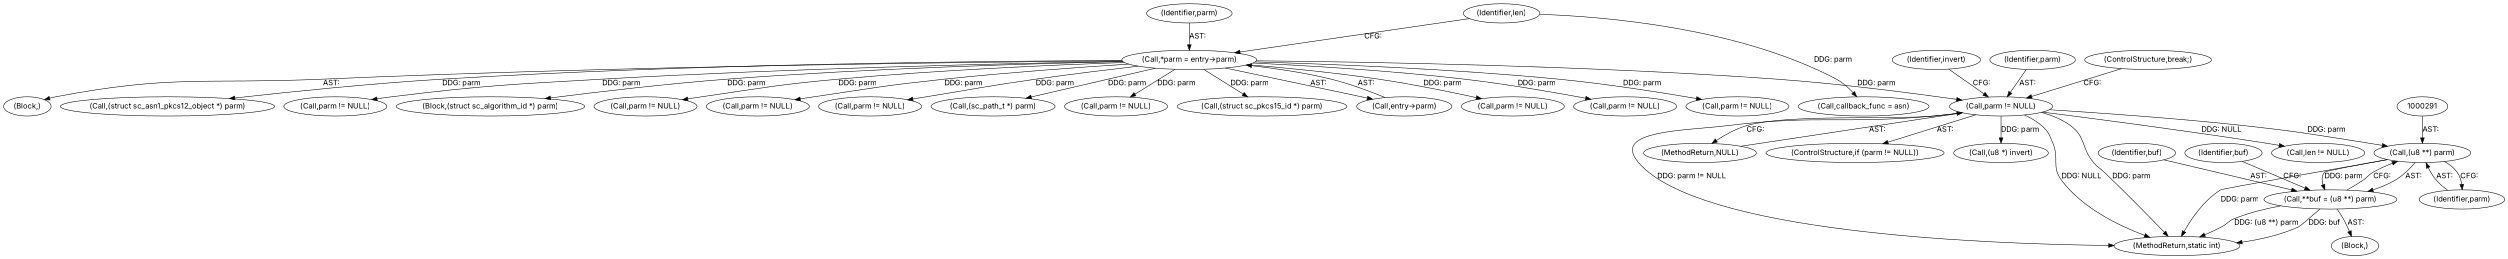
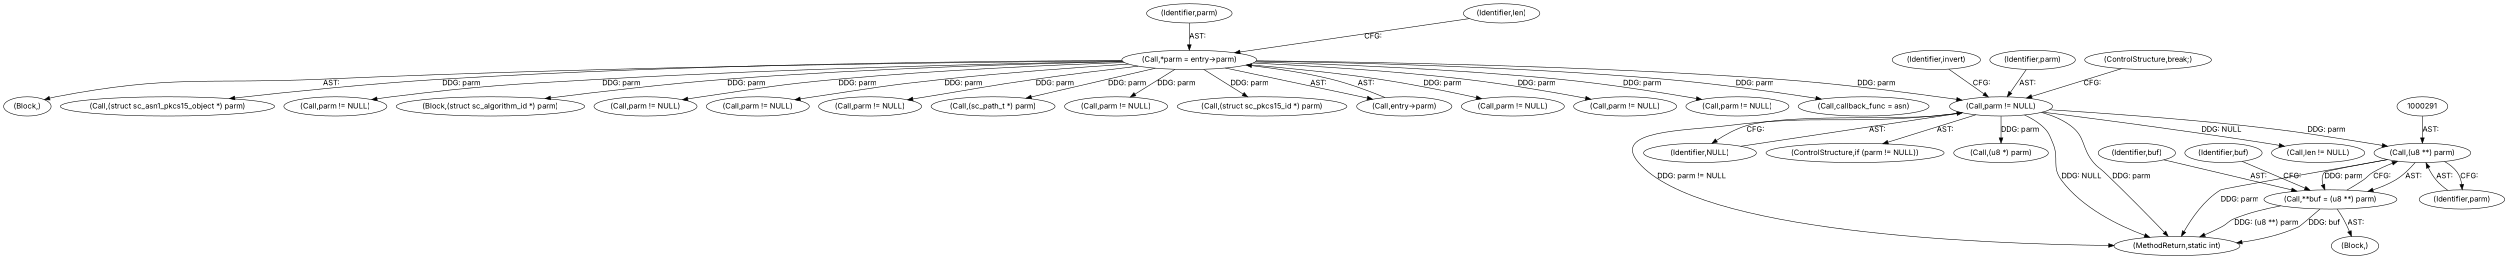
edge "(Identifier,len)" -> "(Call,callback_func = asn)": now "(Call,*parm = entry->parm)" -> "(Call,callback_func = asn)"
node "(Call,(struct sc_asn1_pkcs12_object *) parm)": label "(Call,(struct sc_asn1_pkcs12_object *) parm)" -> "(Call,(struct sc_asn1_pkcs15_object *) parm)"
node "(MethodReturn,NULL)": label "(MethodReturn,NULL)" -> "(Identifier,NULL)"
node "(Call,(u8 *) invert)": label "(Call,(u8 *) invert)" -> "(Call,(u8 *) parm)"
